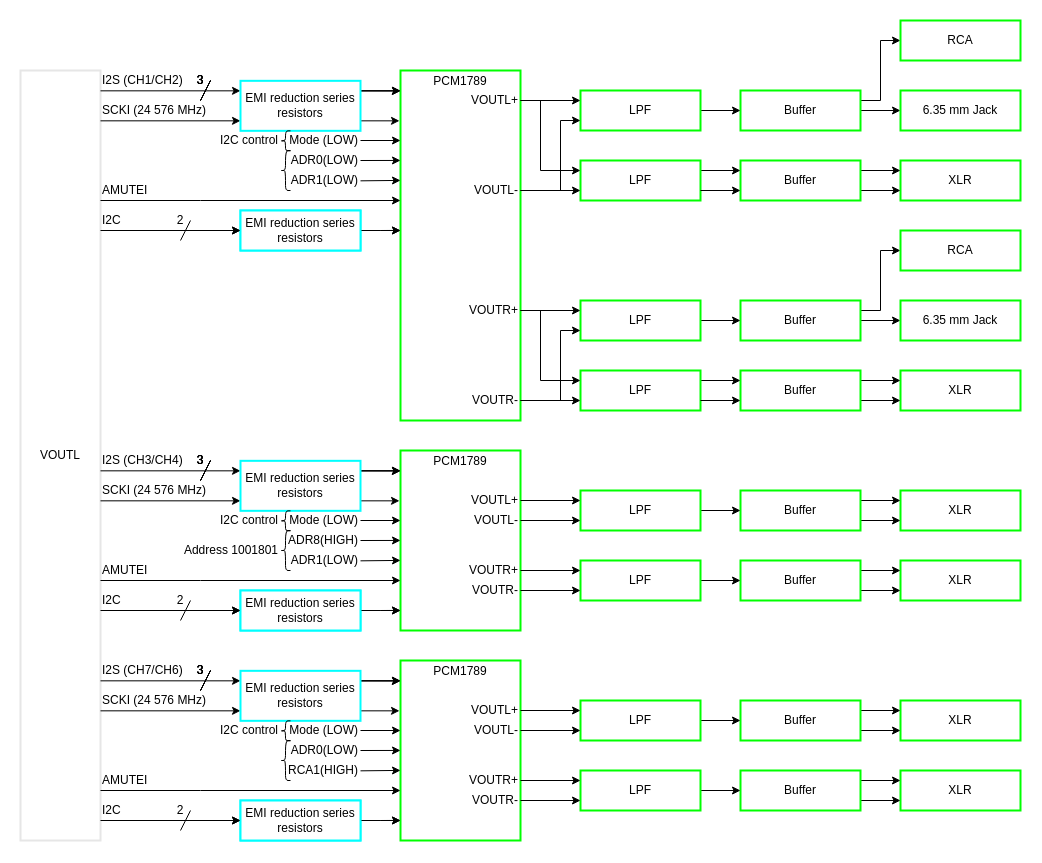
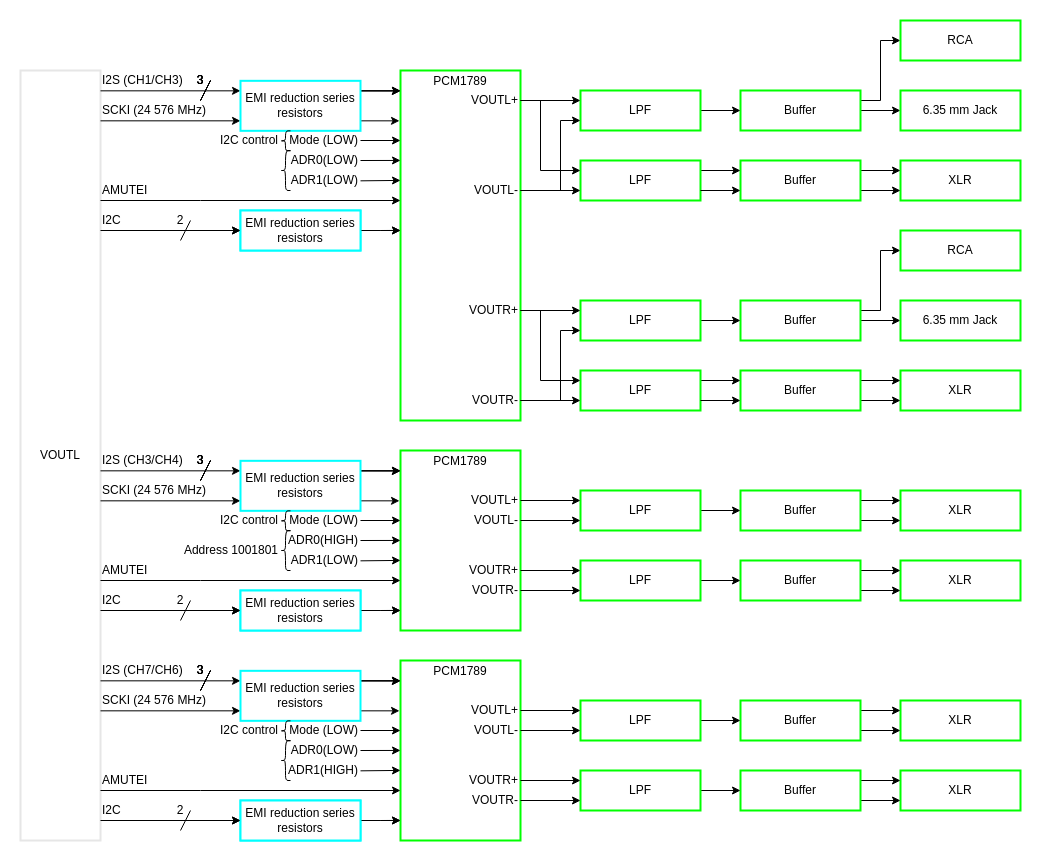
node "I2S (CH1/CH2)": label "I2S (CH1/CH2)" -> "I2S (CH1/CH3)"
node "ADR8(HIGH)": label "ADR8(HIGH)" -> "ADR0(HIGH)"
node "RCA1(HIGH)": label "RCA1(HIGH)" -> "ADR1(HIGH)"
